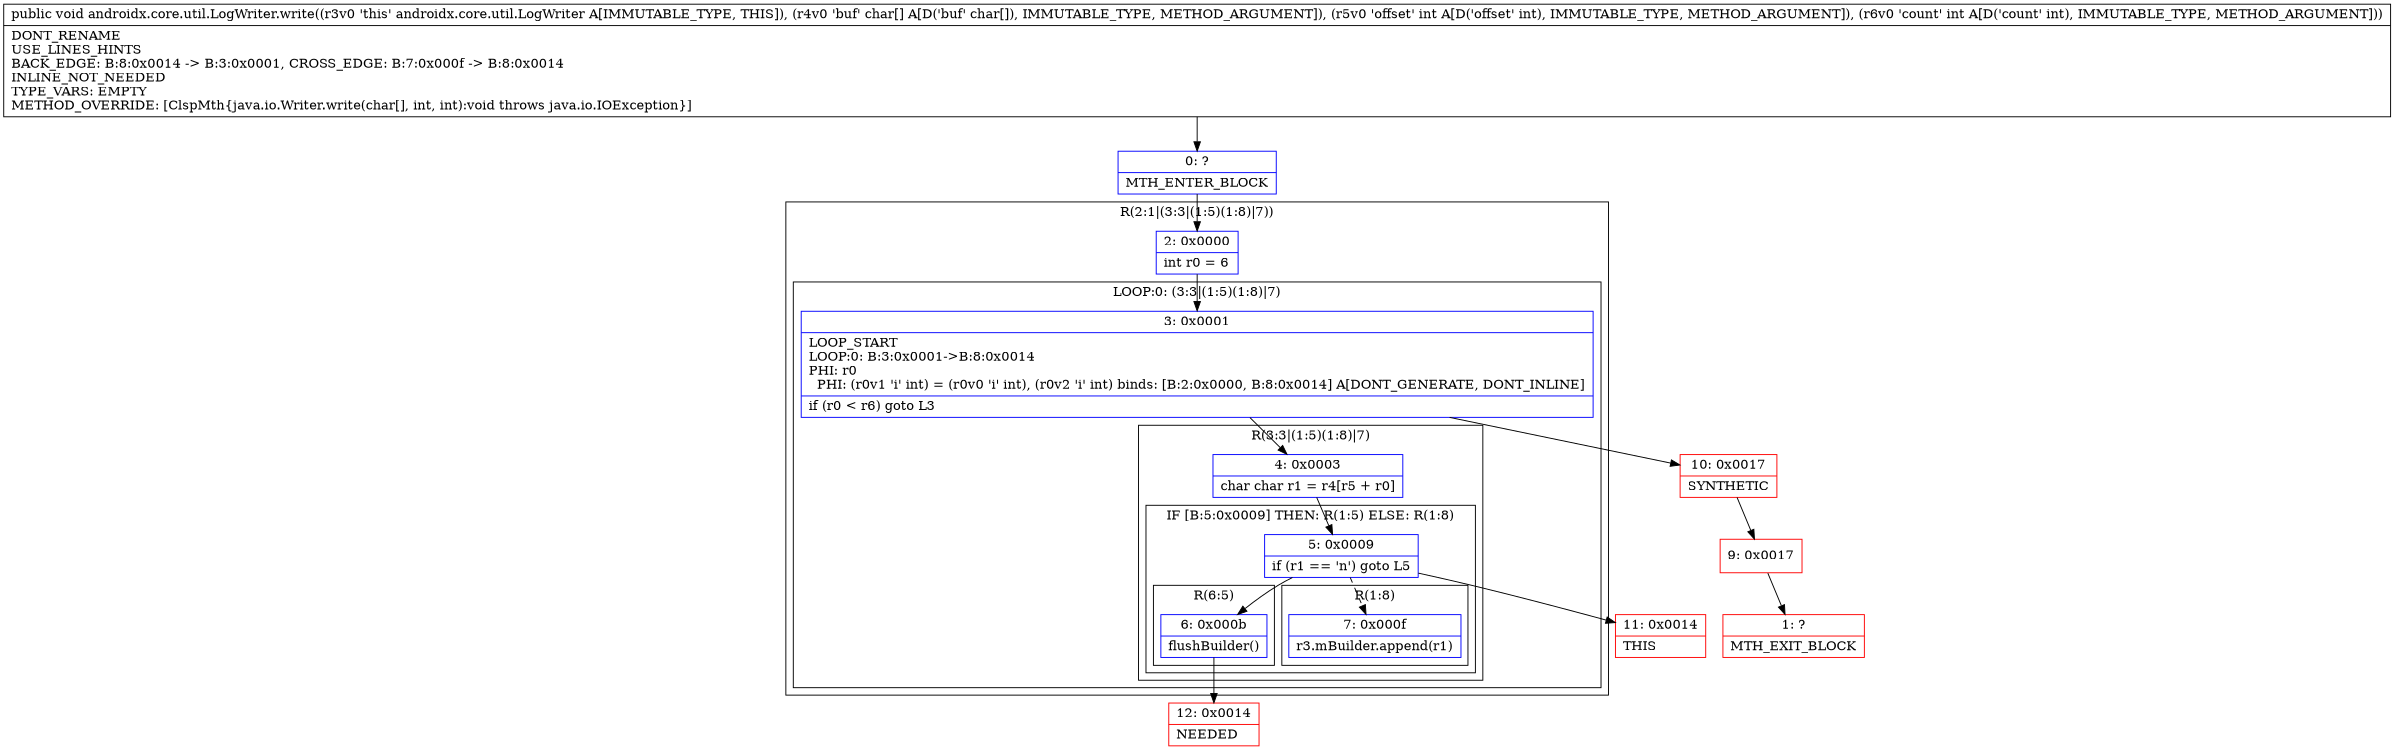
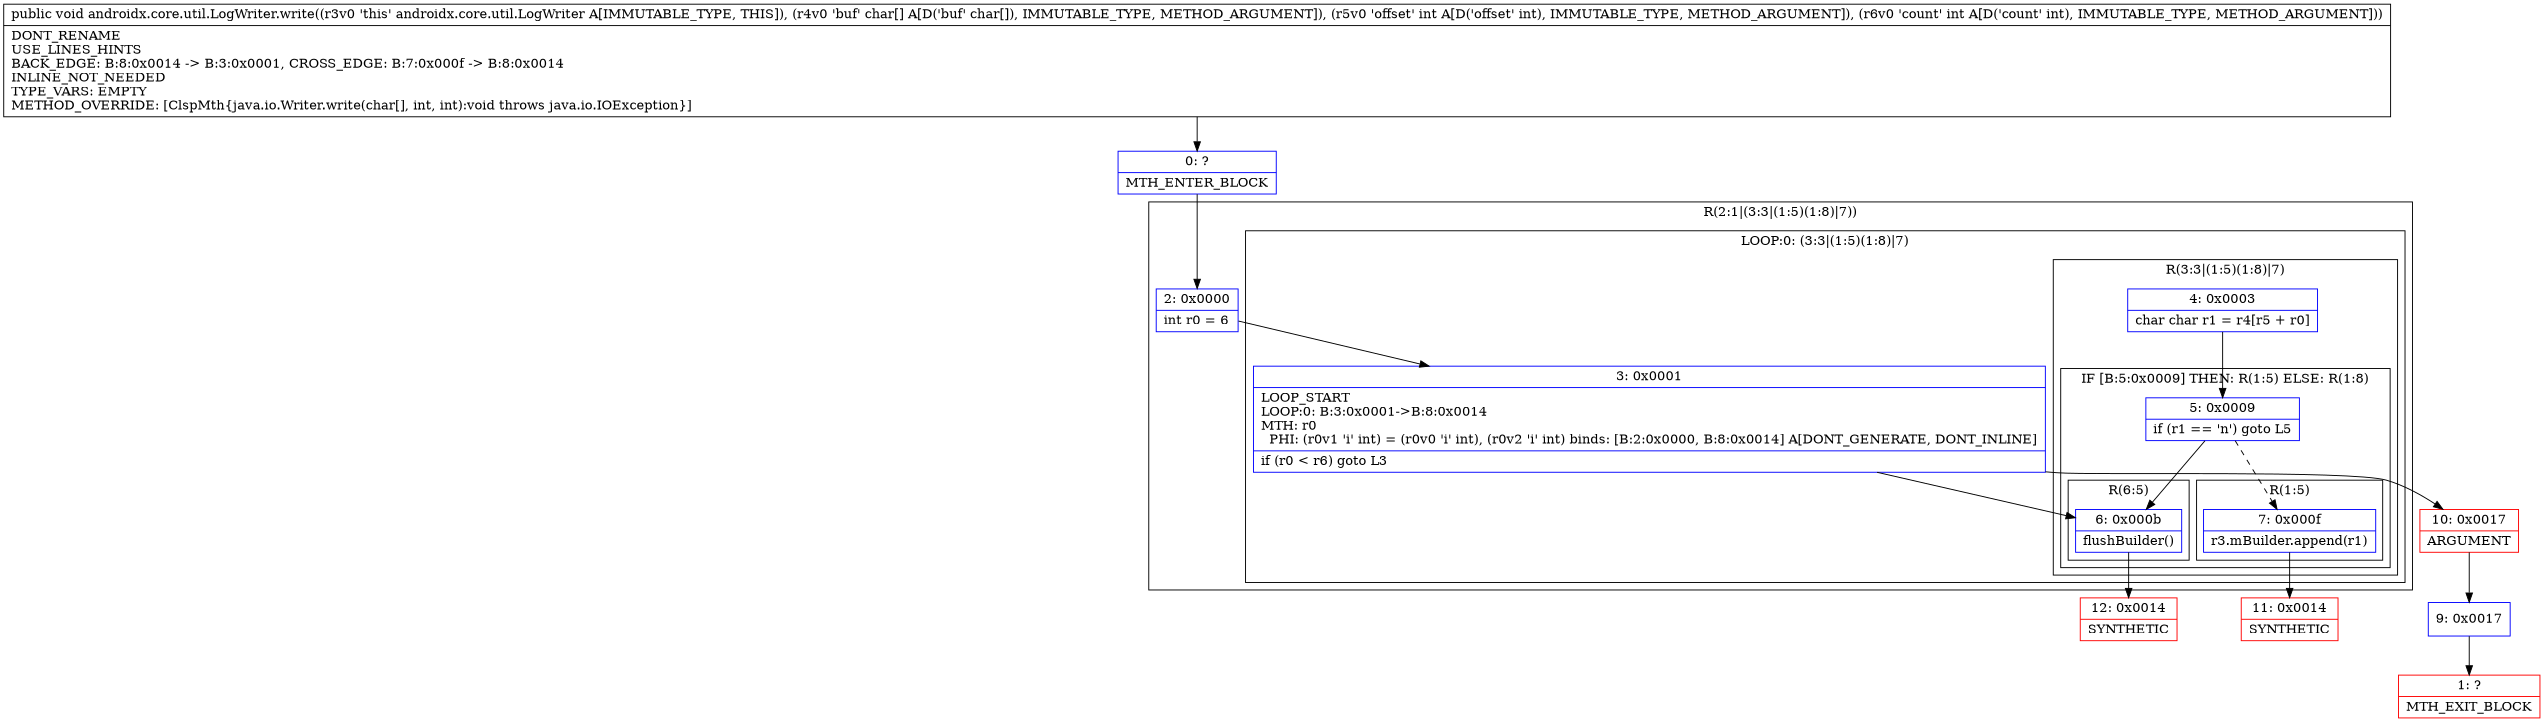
node "3: 0x0001": text "PHI: r0" -> "MTH: r0"
edge "3: 0x0001" -> "4: 0x0003": now "3: 0x0001" -> "6: 0x000b"
node "10: 0x0017": text "SYNTHETIC" -> "ARGUMENT"
node "9: 0x0017": color red -> blue
edge "5: 0x0009" -> "11: 0x0014": now "7: 0x000f" -> "11: 0x0014"
cluster "R(1:8)": label "R(1:8)" -> "R(1:5)"
node "11: 0x0014": text "THIS" -> "SYNTHETIC"
node "12: 0x0014": text "NEEDED" -> "SYNTHETIC"
